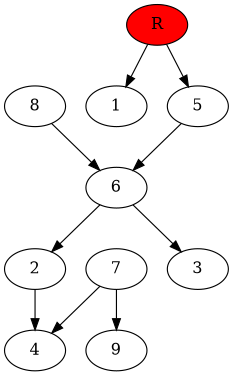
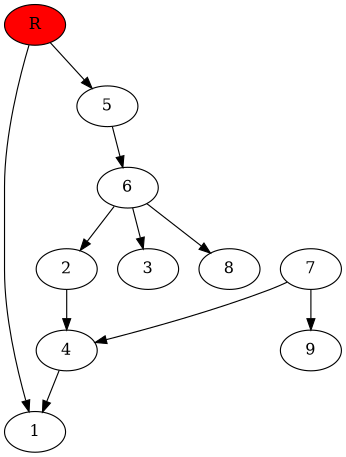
edge "8" -> "6": reversed
edge "4" -> "1": added
